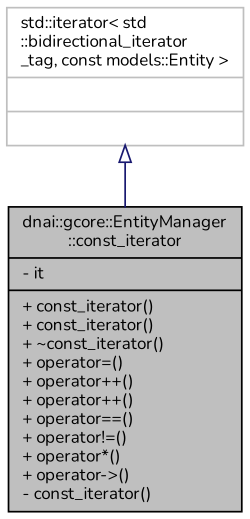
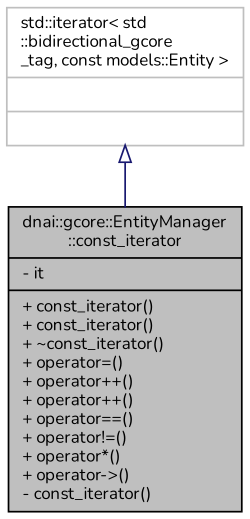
node "std::iterator< std": text "::bidirectional_iterator" -> "::bidirectional_gcore"
